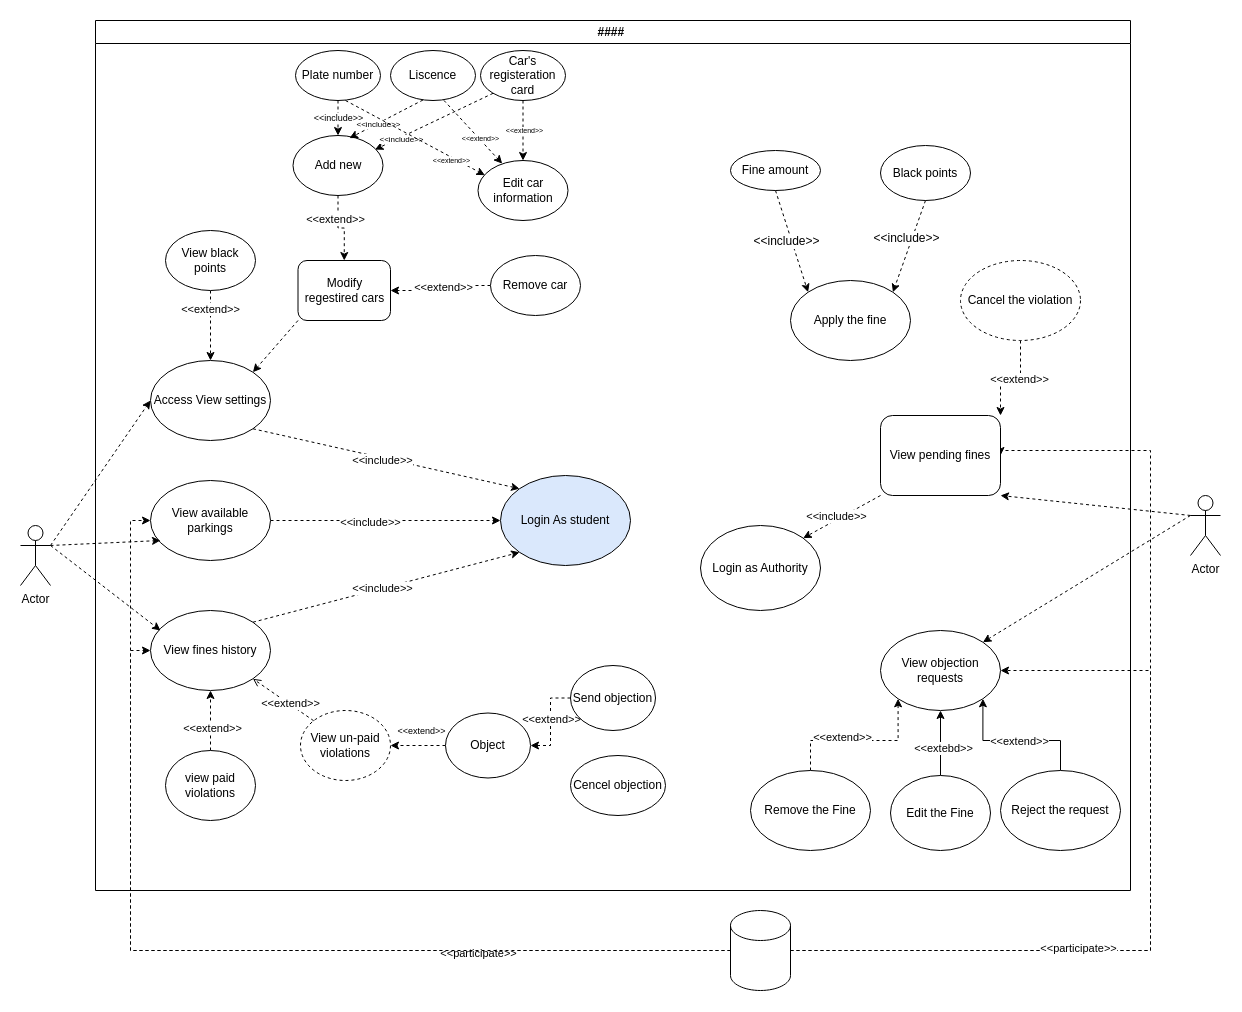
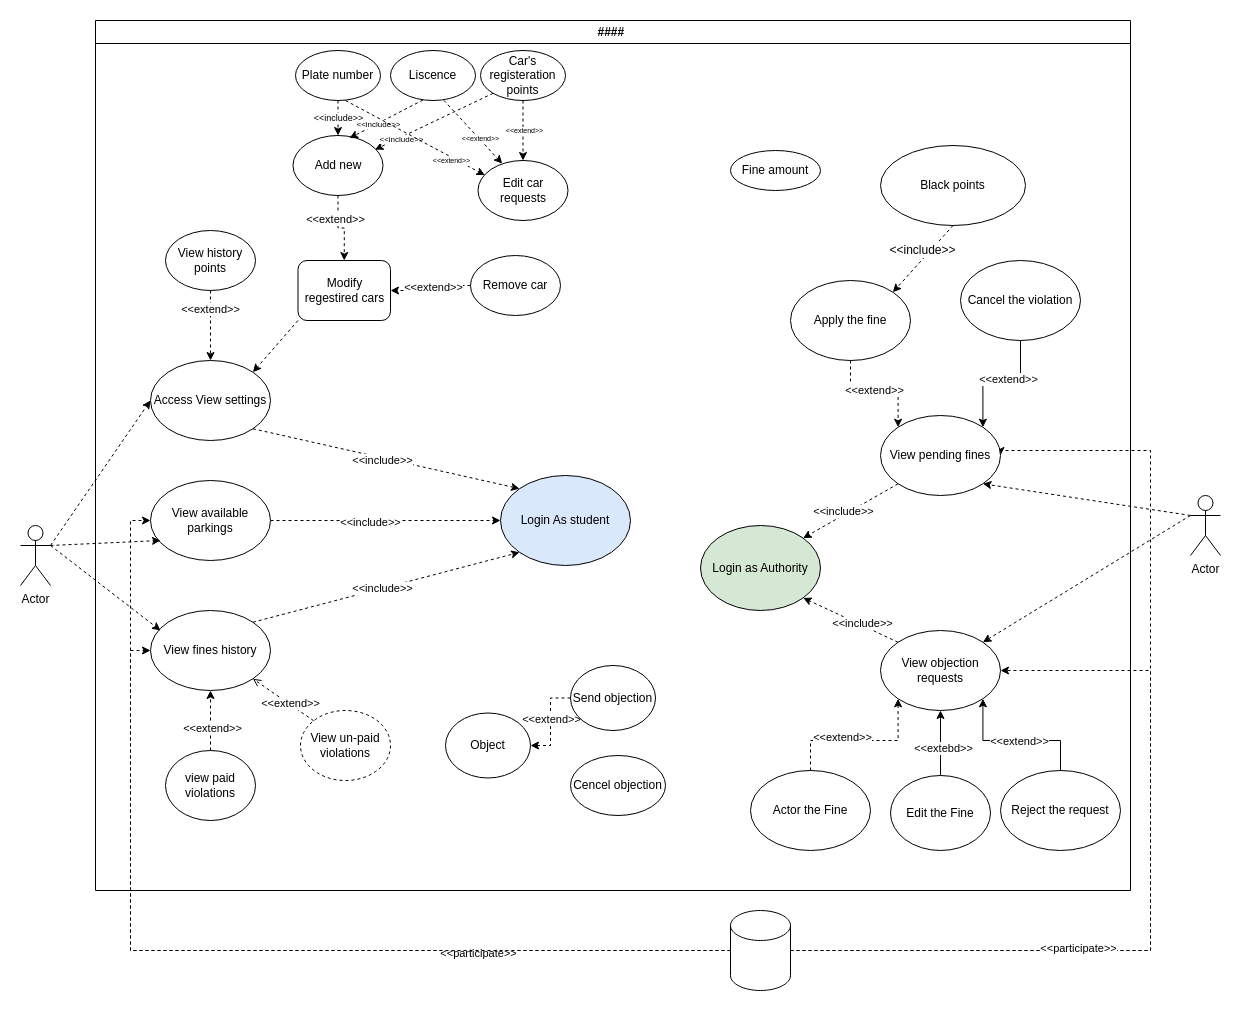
node "Car's registeration card": label "Car's registeration card" -> "Car's registeration points"
node "Black points": size 90x55 -> 145x80
node "Edit car information": label "Edit car information" -> "Edit car requests"
edge "Fine amount" -> "Apply the fine": removed, label "<<include>>"
node "View black points": label "View black points" -> "View history points"
node "Remove car": moved (536, 286) -> (516, 286)
node "Cancel the violation": style dashed -> solid
edge "Cancel the violation" -> "View pending fines": style dashed -> solid
edge "Apply the fine" -> "View pending fines": added, label "<<extend>>"
node "View pending fines": shape rounded rectangle -> ellipse
node "Login as Authority": fillcolor #ffffff -> #d5e8d4
edge "View objection requests" -> "Login as Authority": added, label "<<include>>"
edge "Object" -> "View un-paid violations": removed, label "<<extend>>"
node "Remove the Fine": label "Remove the Fine" -> "Actor the Fine"
